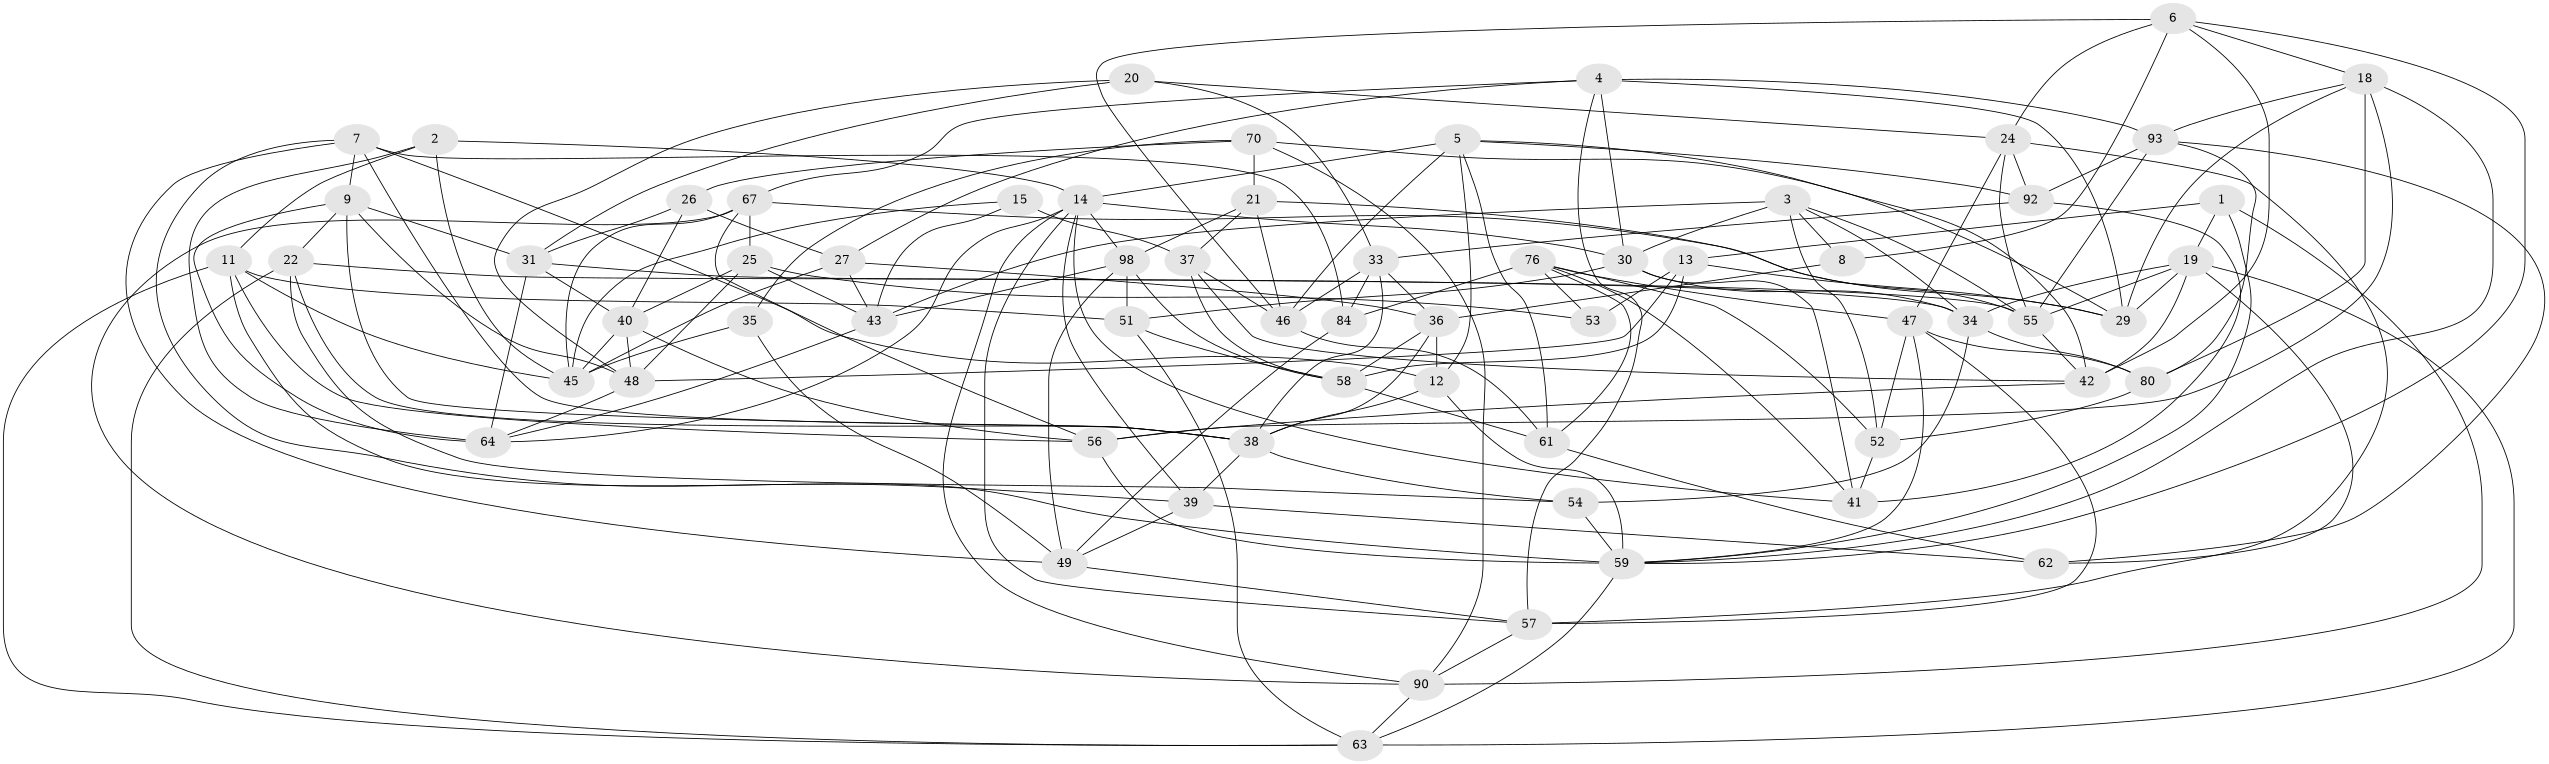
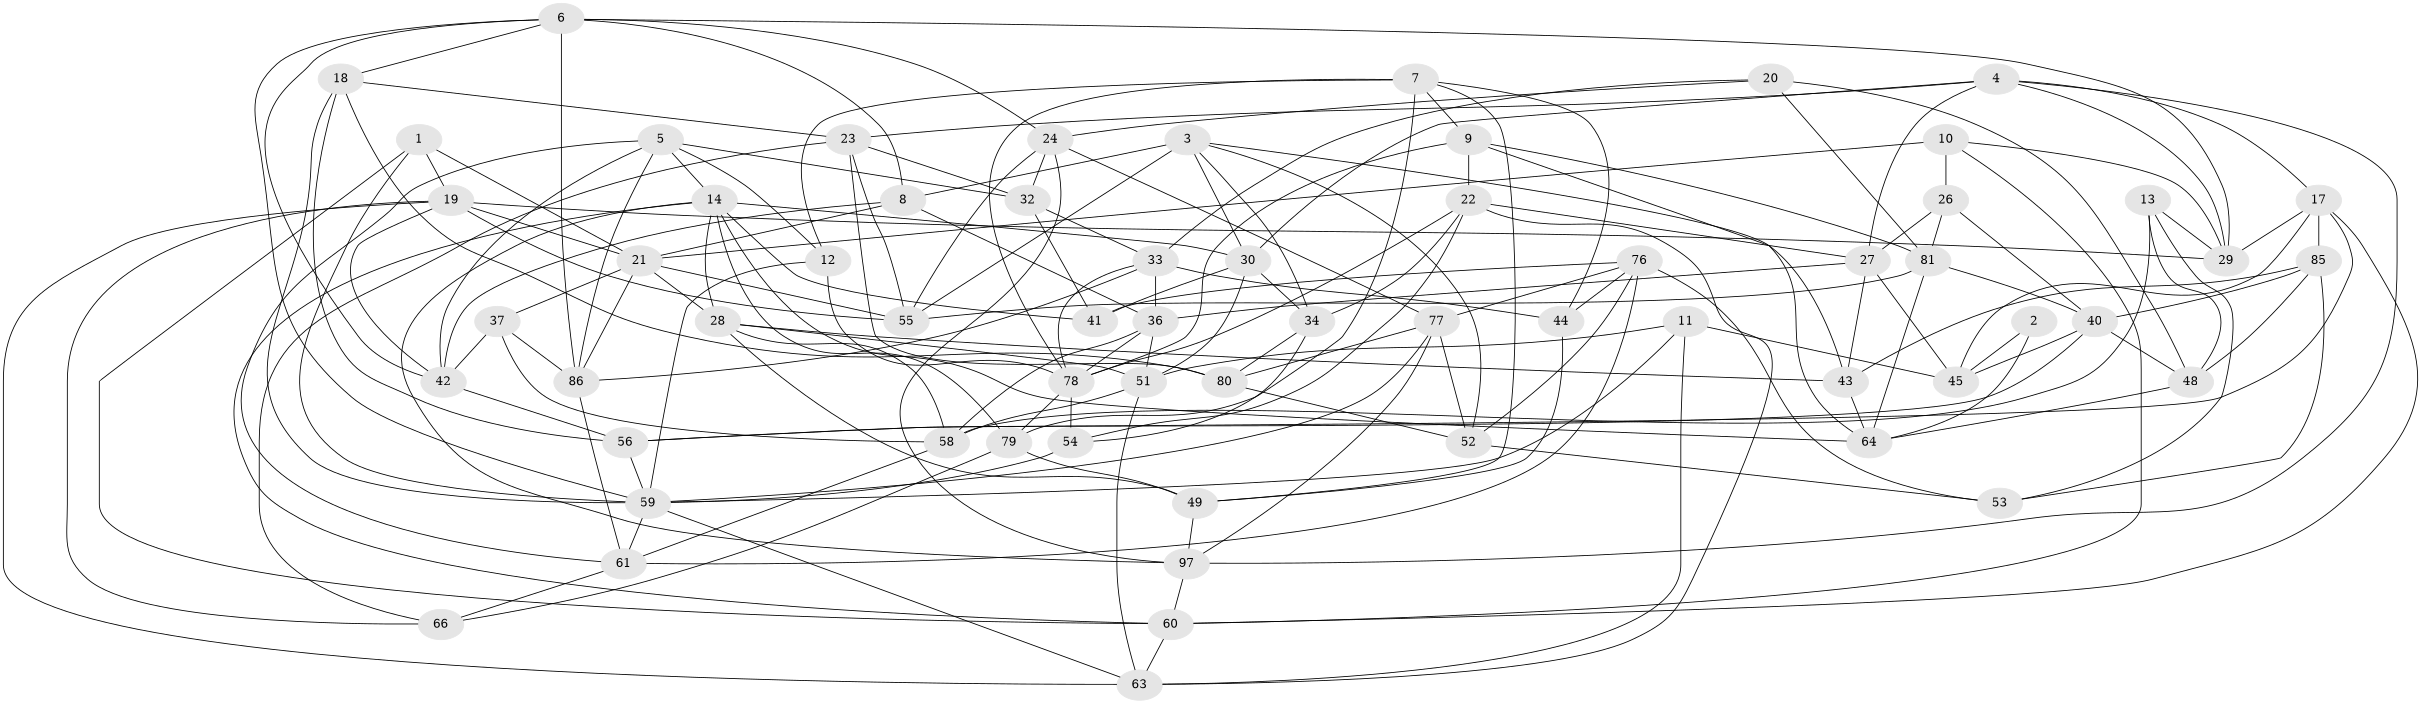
node "70": label "70" -> "10"
node "93": label "93" -> "23"
edge "2" -- "14": removed
edge "18" -- "29": now "6" -- "29"
edge "2" -- "11": removed
node "67": label "67" -> "17"
node "15": removed
node "92": label "92" -> "32"
edge "1" -- "13": now "1" -- "21"
edge "8" -- "21": added
edge "22" -- "27": added
node "31": label "31" -> "81"
node "25": label "25" -> "85"
node "98": label "98" -> "28"
edge "19" -- "34": now "19" -- "21"
edge "9" -- "48": removed
node "35": removed
node "46": label "46" -> "86"
node "84": label "84" -> "44"
node "47": label "47" -> "77"
edge "55" -- "42": now "8" -- "42"
edge "36" -- "12": now "36" -- "51"
edge "11" -- "56": removed
node "38": label "38" -> "78"
edge "52" -- "41": now "52" -- "53"
node "39": label "39" -> "79"
edge "59" -- "61": added
node "62": label "62" -> "66"
node "57": label "57" -> "97"
node "90": label "90" -> "60"
